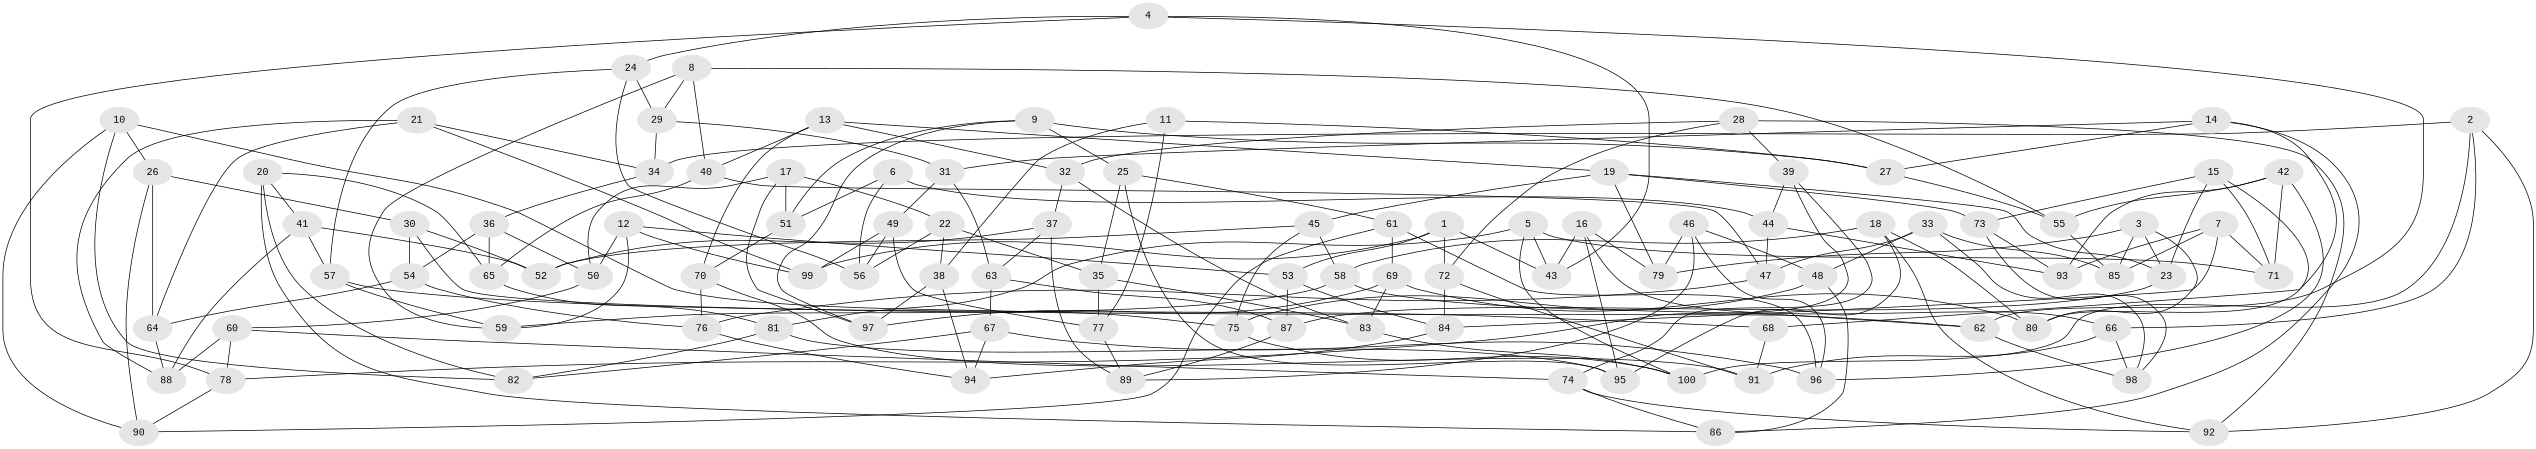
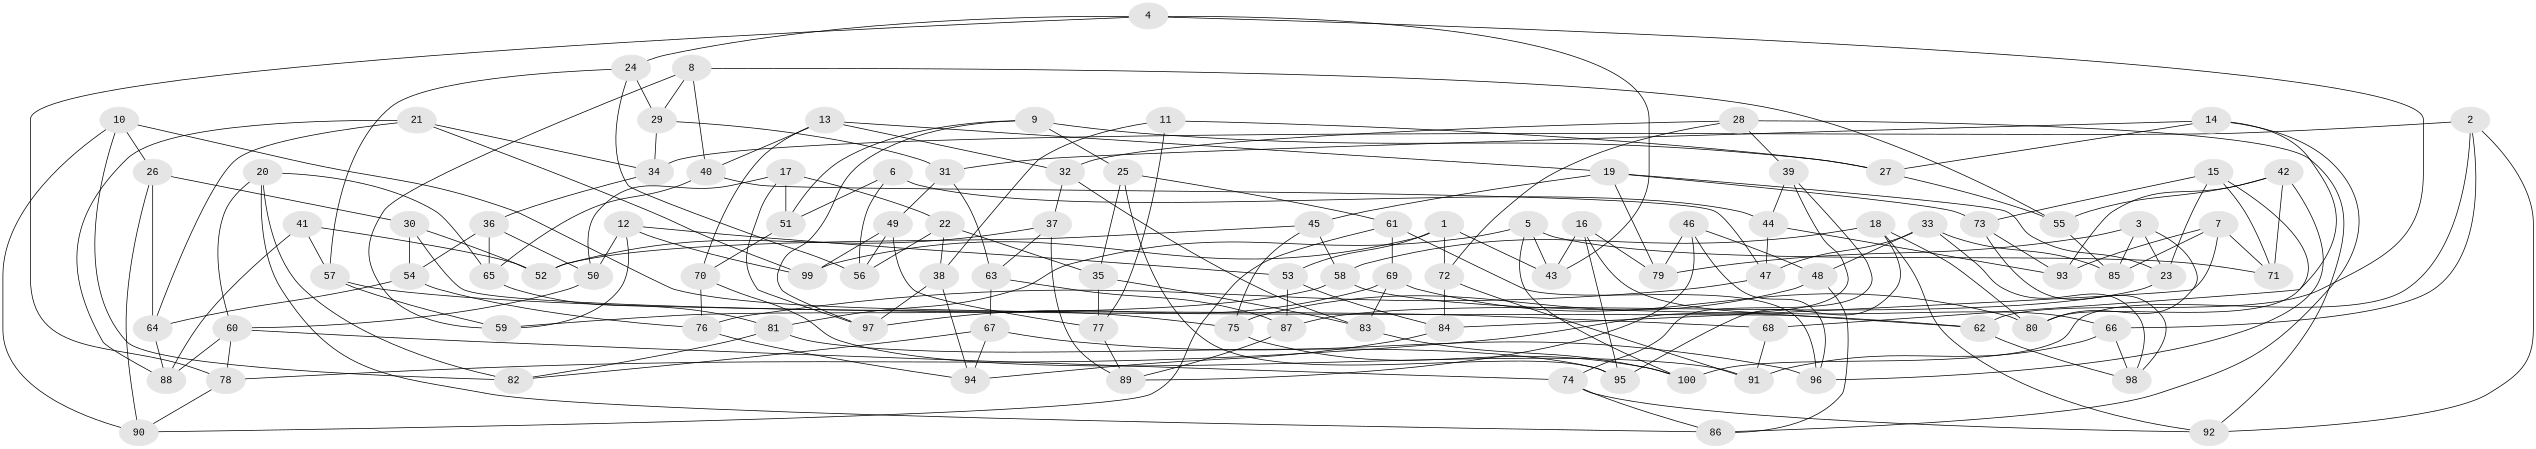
edge "20" -- "41": now "20" -- "60"
